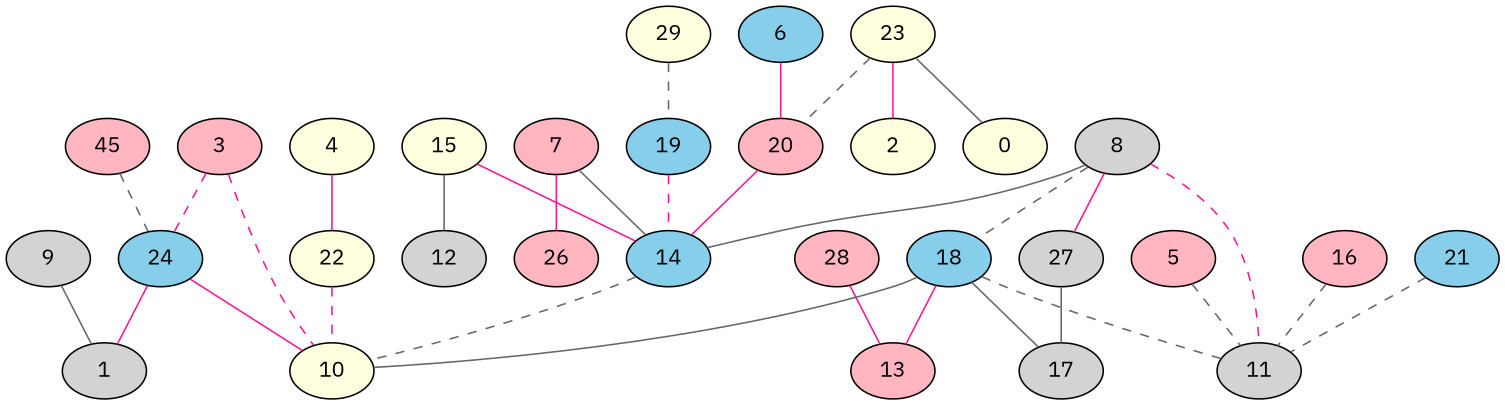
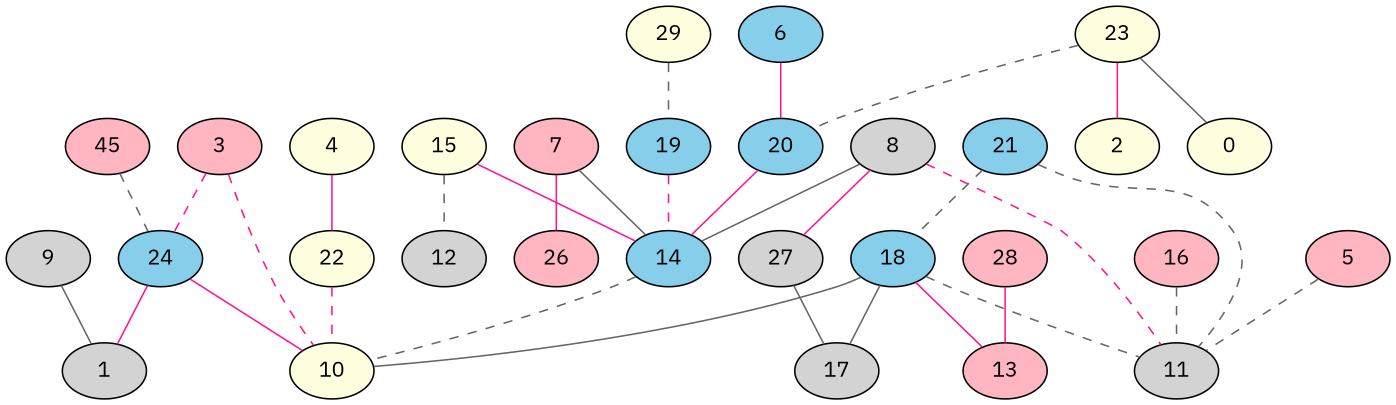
node "20": fillcolor lightpink -> skyblue
edge "15" -- "12": style solid -> dashed
edge "8" -- "18": now "21" -- "18"
